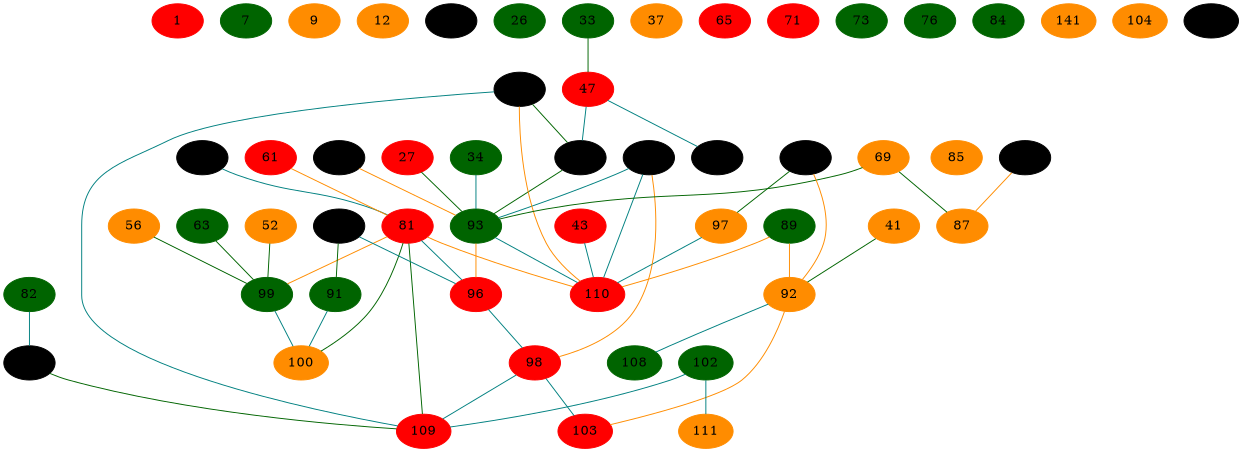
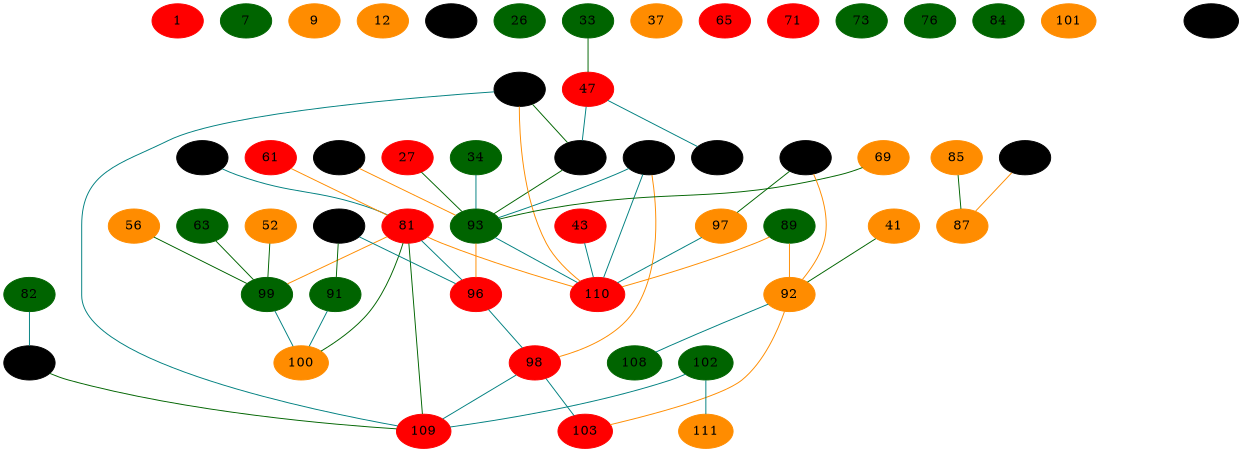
node "141": label "141" -> "101"
node "104": removed
edge "69" -- "87": now "85" -- "87"
